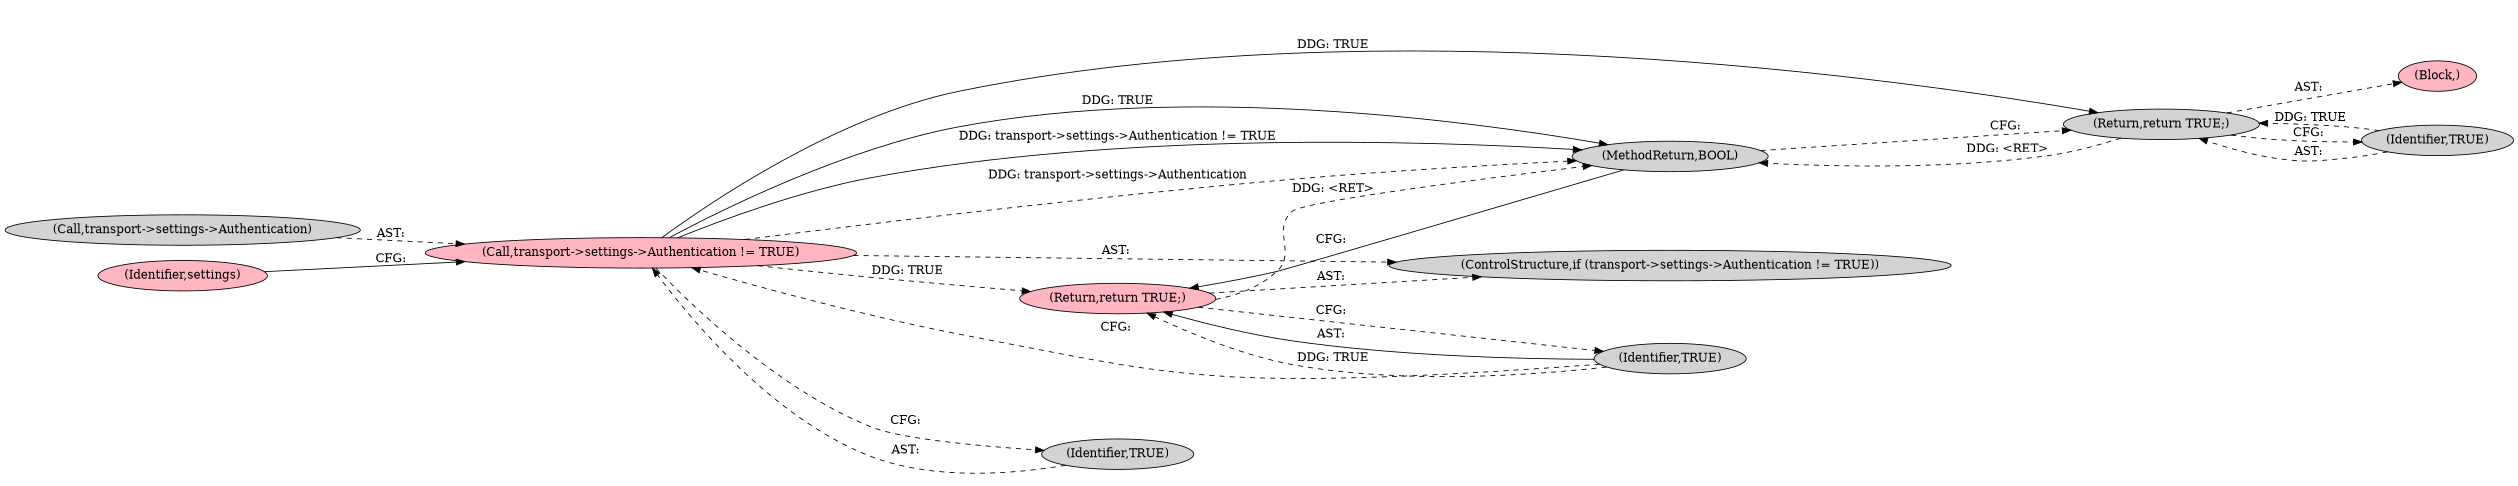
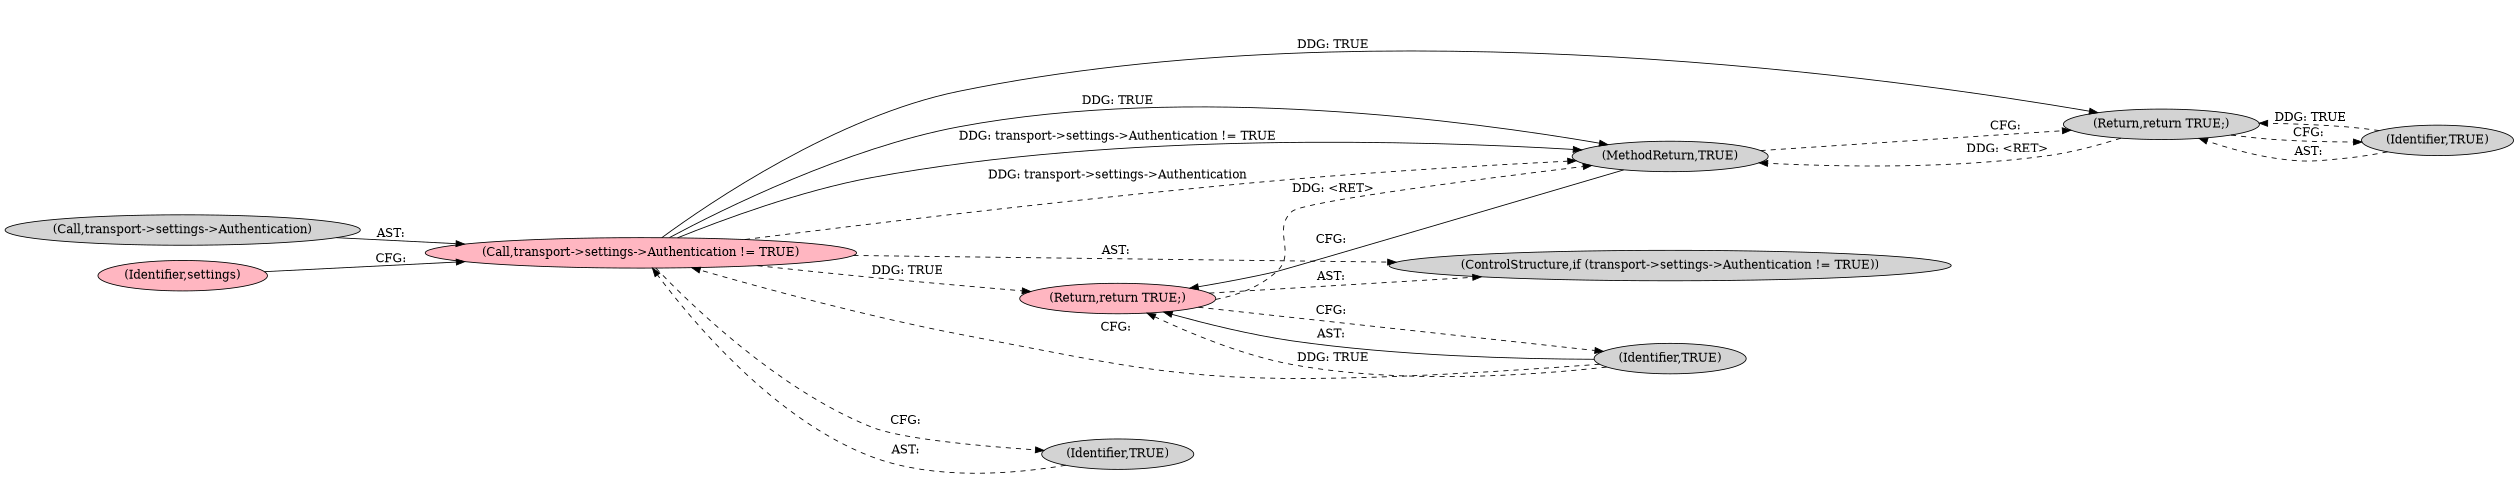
node "(Block,)": removed
node "(MethodReturn,BOOL)": label "(MethodReturn,BOOL)" -> "(MethodReturn,TRUE)"
edge "(Call,transport->settings->Authentication)" -> "(Call,transport->settings->Authentication != TRUE)": style dashed -> solid
